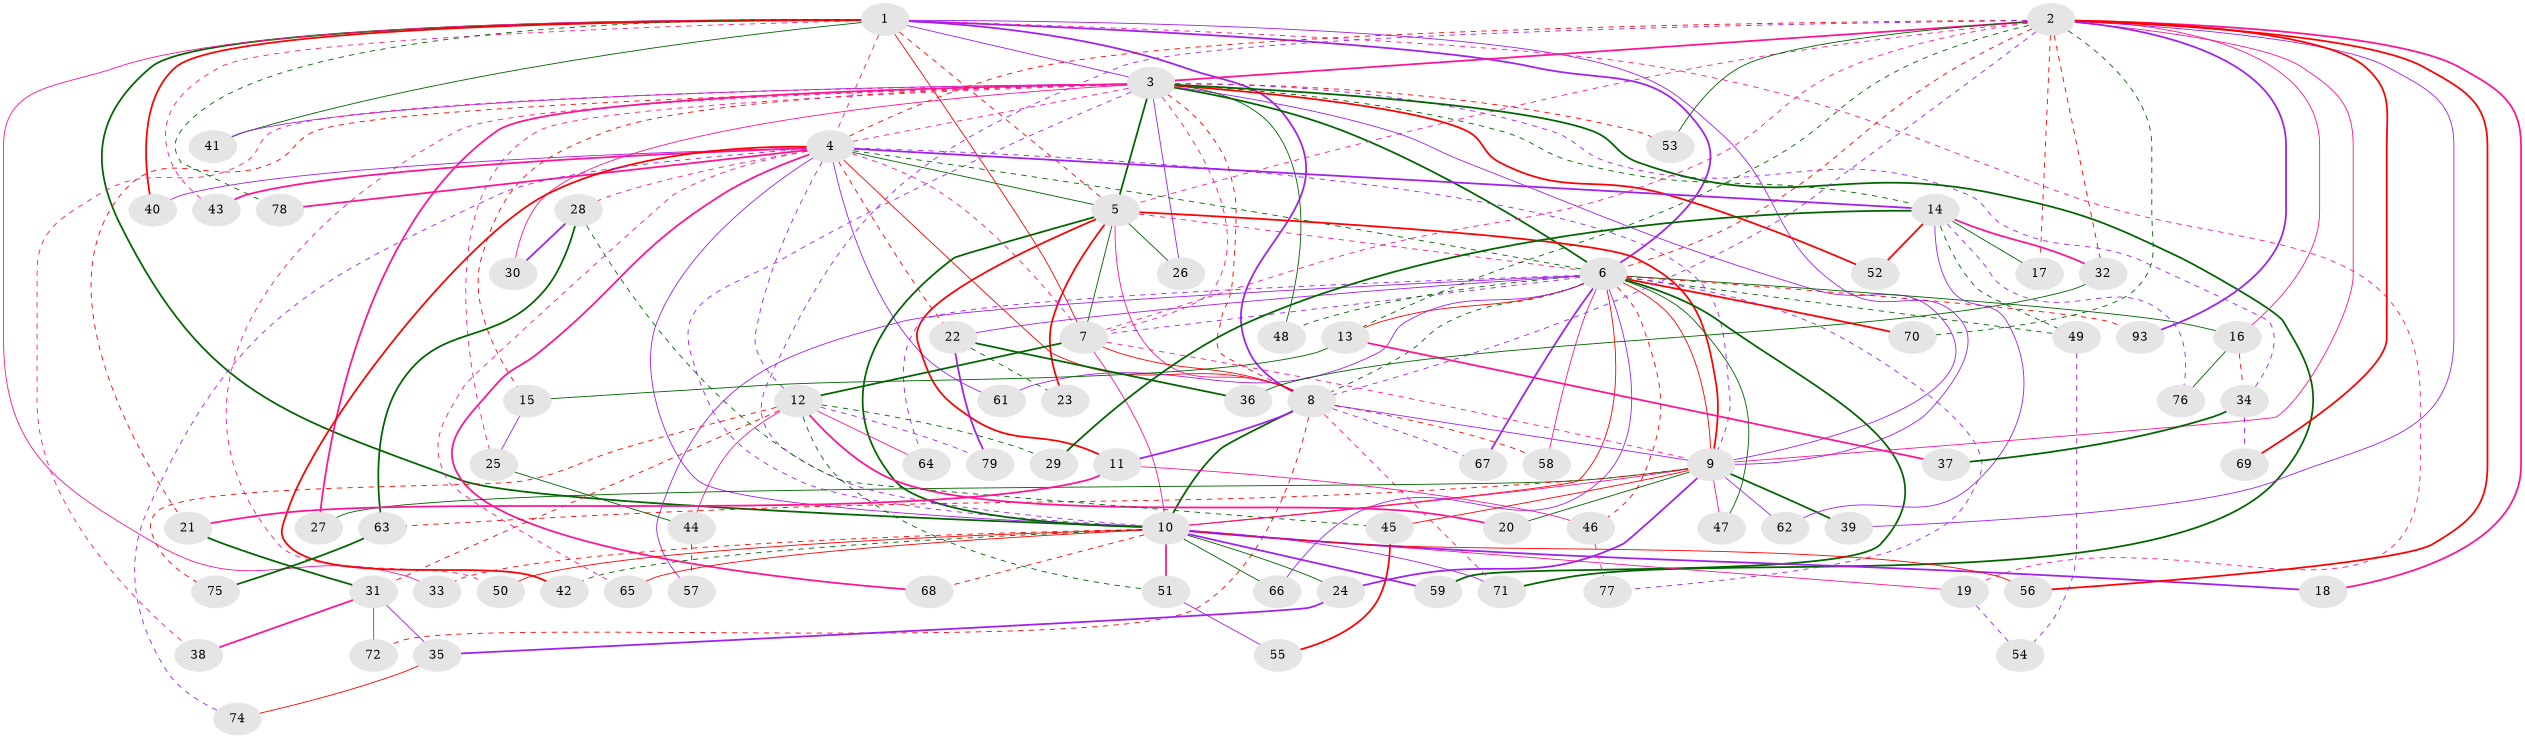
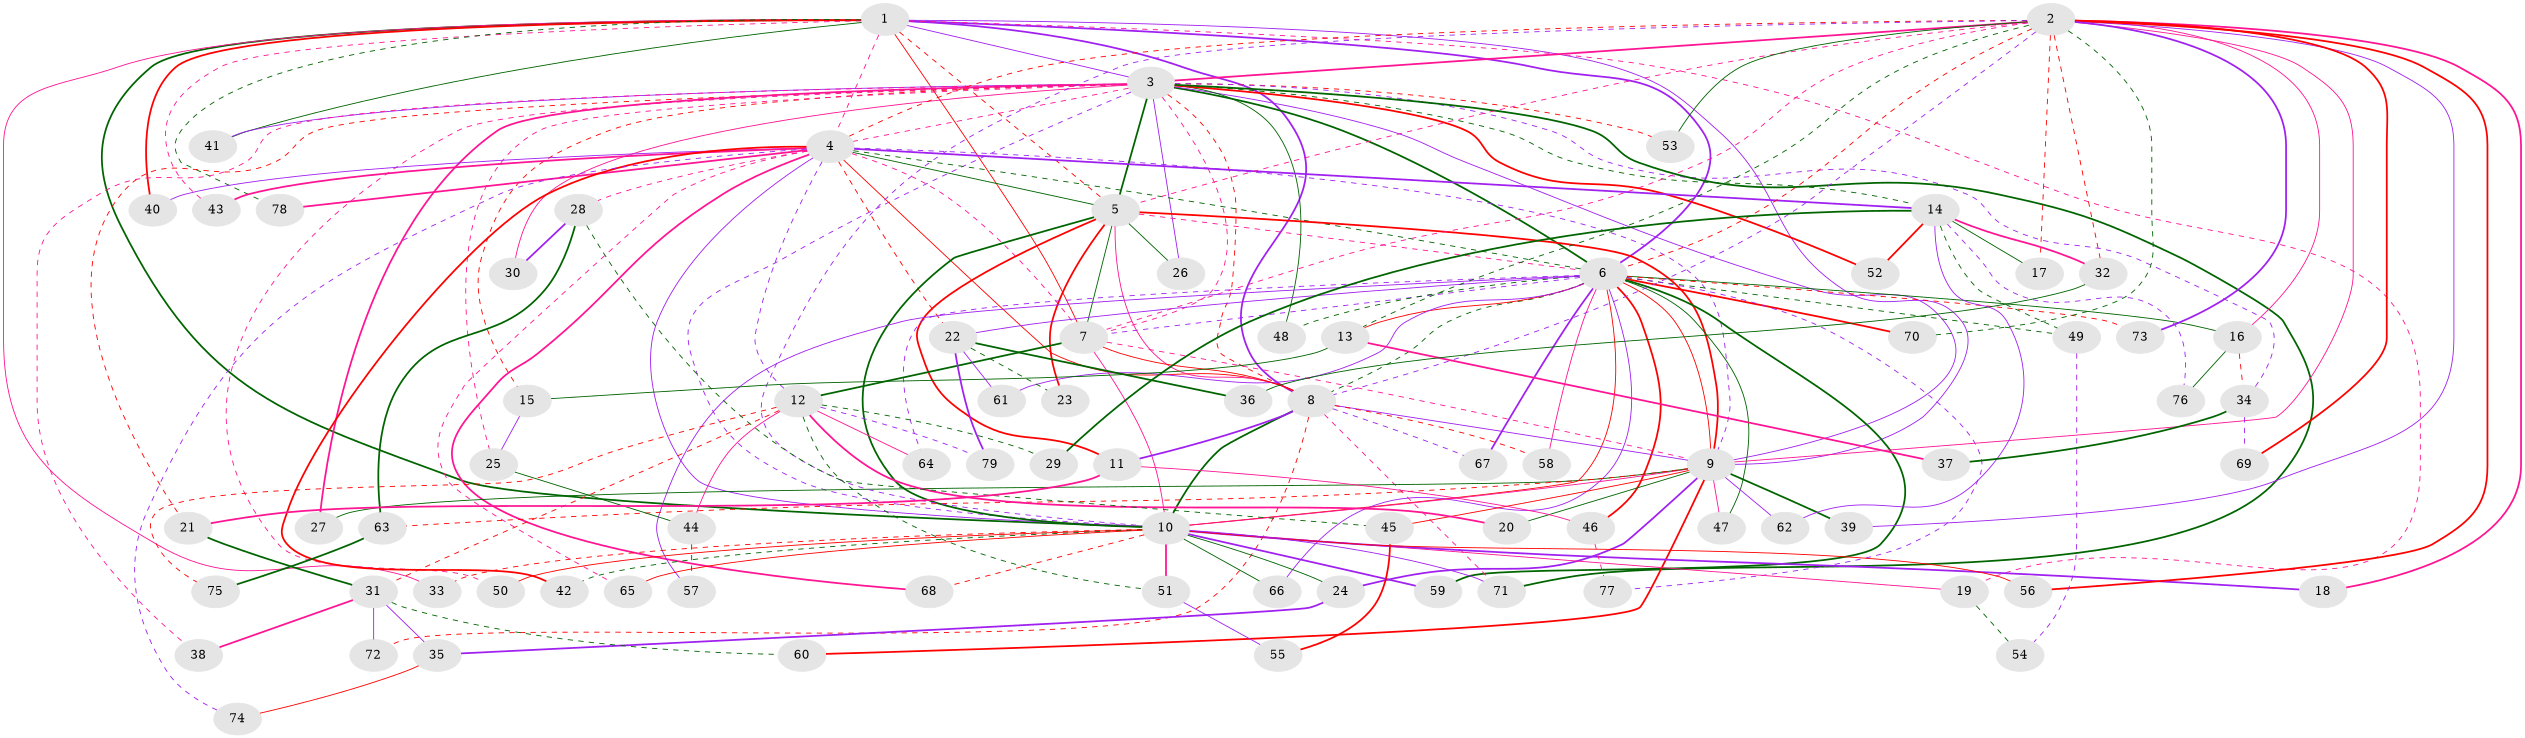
edge "4" -- "61": now "22" -- "61"
node "93": label "93" -> "73"
edge "6" -- "46": style dashed -> bold
edge "19" -- "54": color purple -> darkgreen
node "60": added
